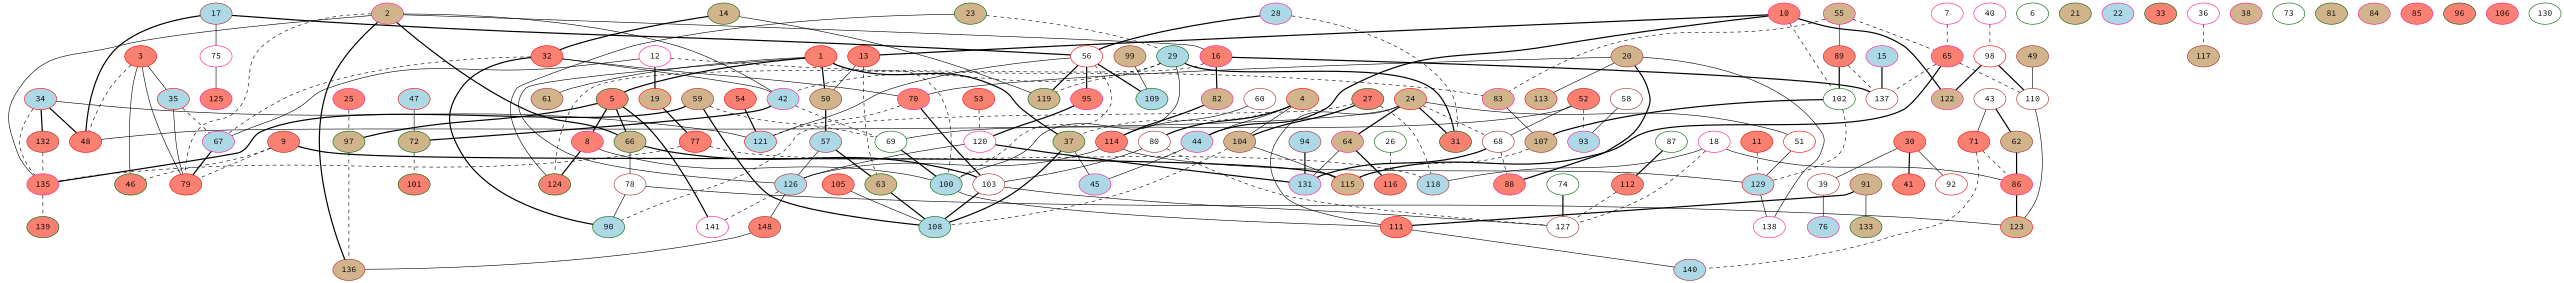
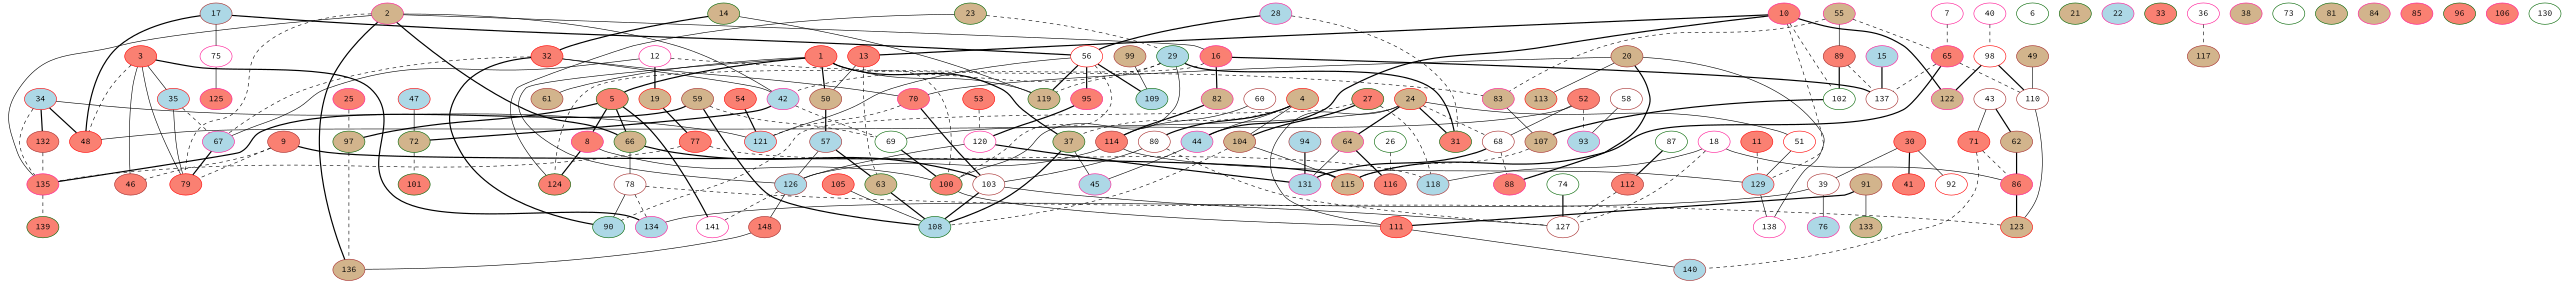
edge "1" -- "119": added
edge "102" -- "129": now "10" -- "129"
node "46": color darkgreen -> brown
node "100": fillcolor lightblue -> salmon
edge "78" -- "123": style solid -> dashed
node "134": added
